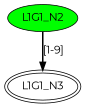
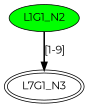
node "L1G1_N3": label "L1G1_N3" -> "L7G1_N3"
